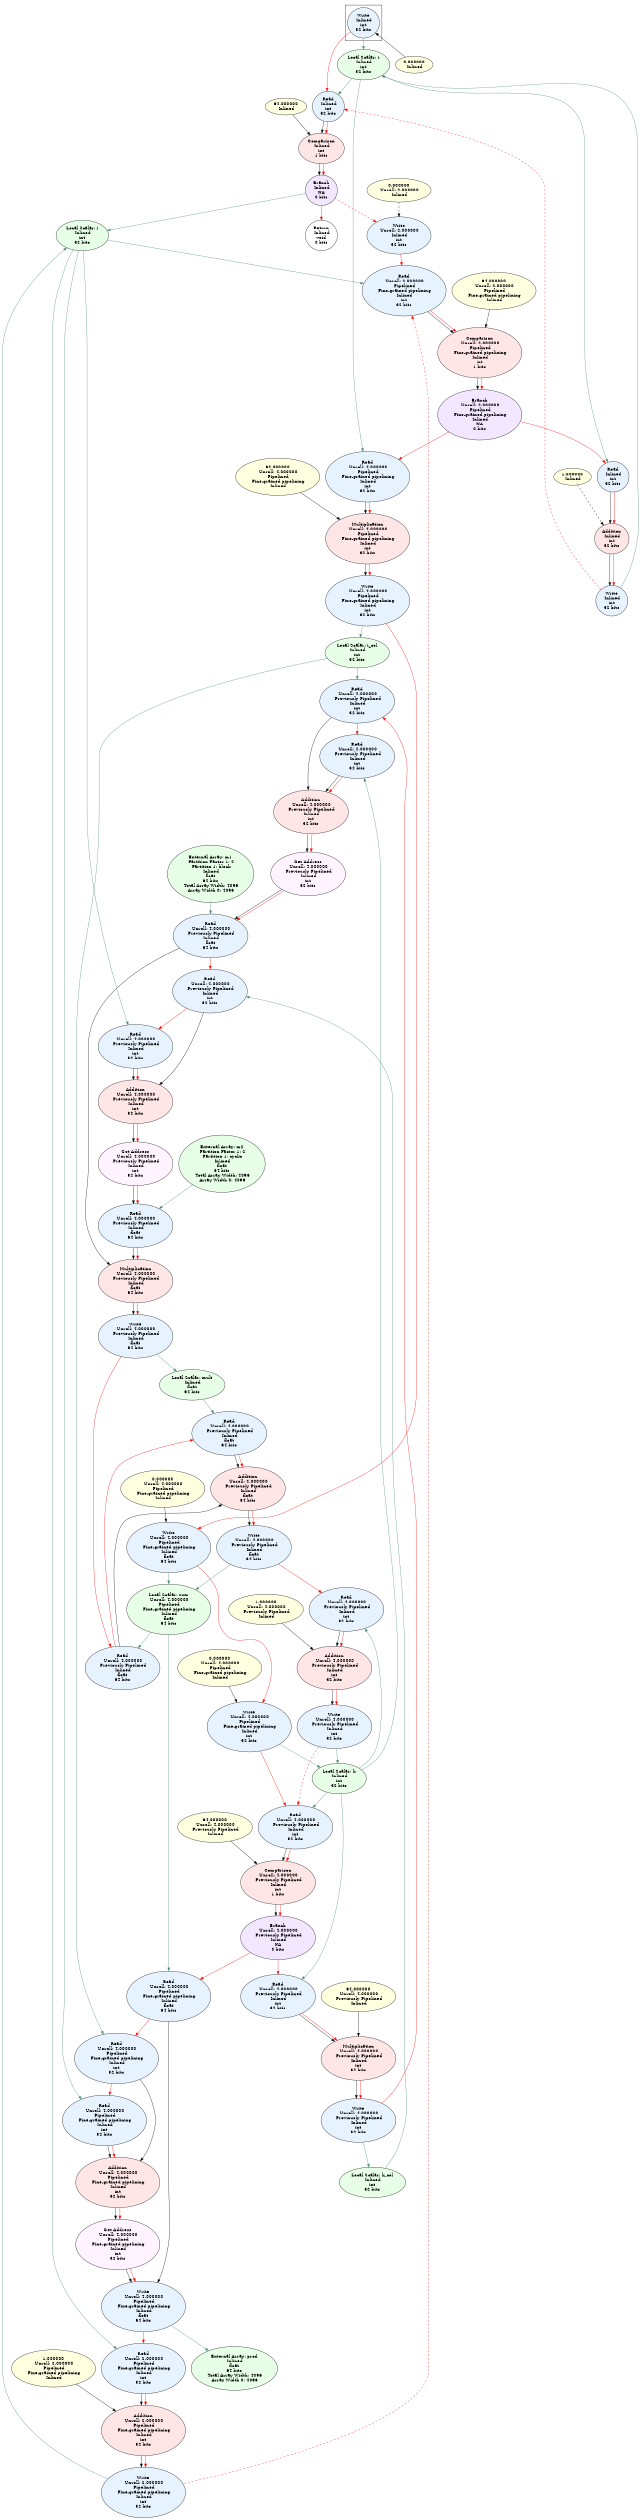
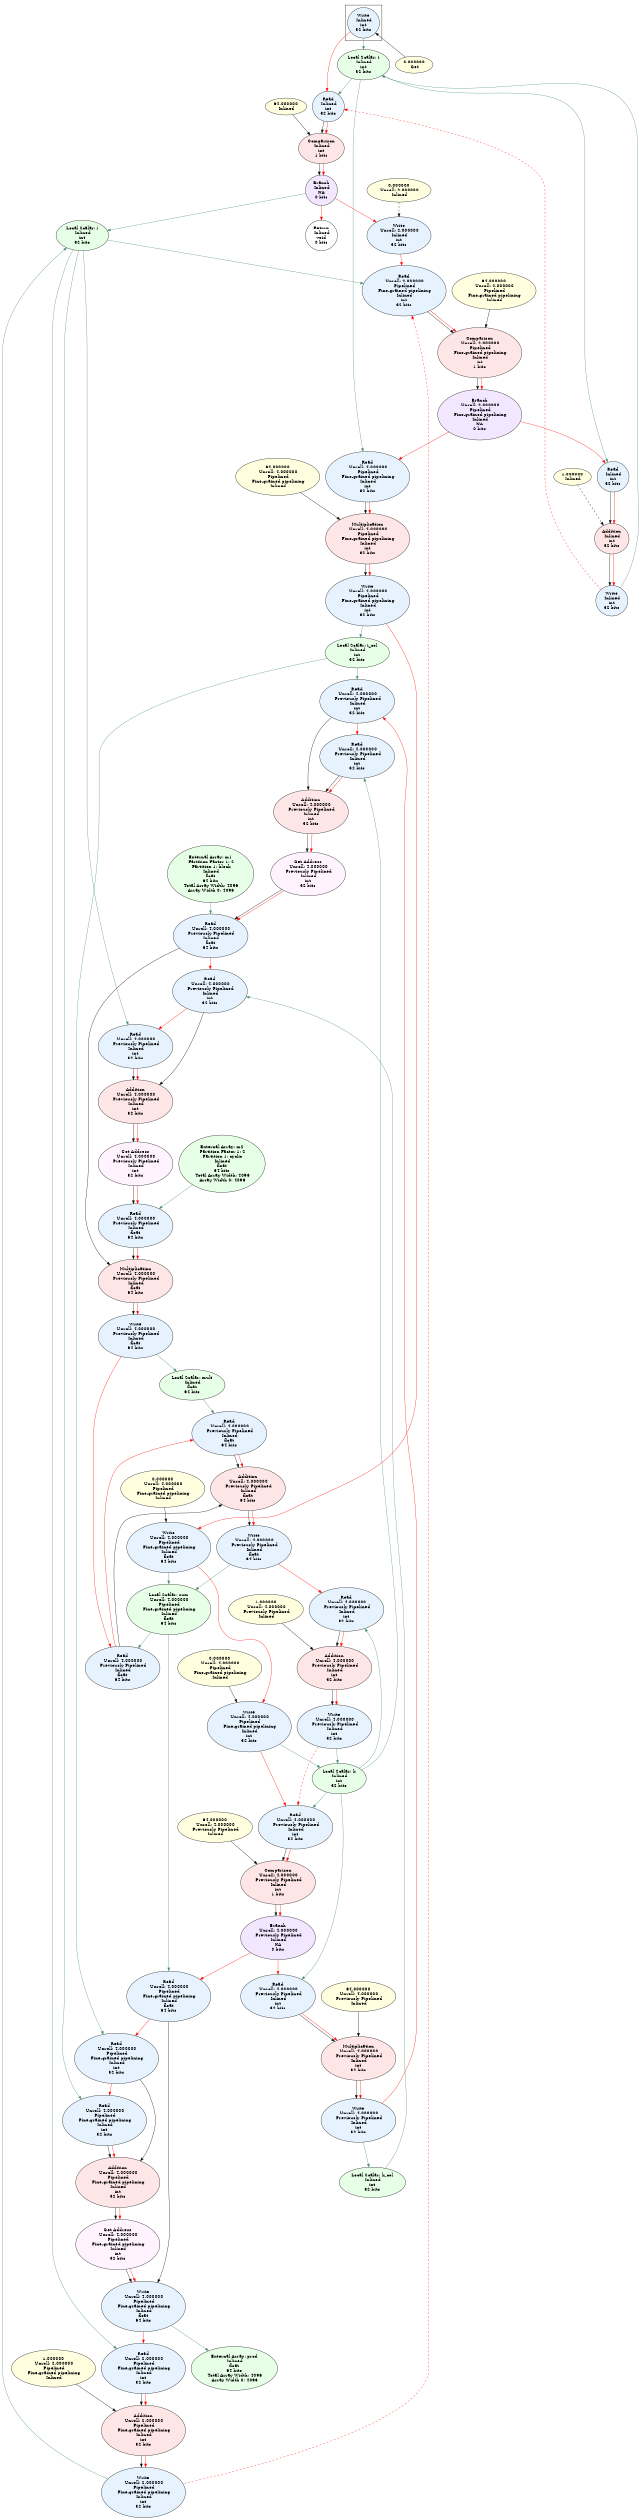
node "0.000000 Inlined": label "0.000000 Inlined" -> "0.000000 Get"
edge "Branch Inlined NA 0 bits" -> "Write Unroll: 2.000000 Inlined int 32 bits": style dashed -> solid
